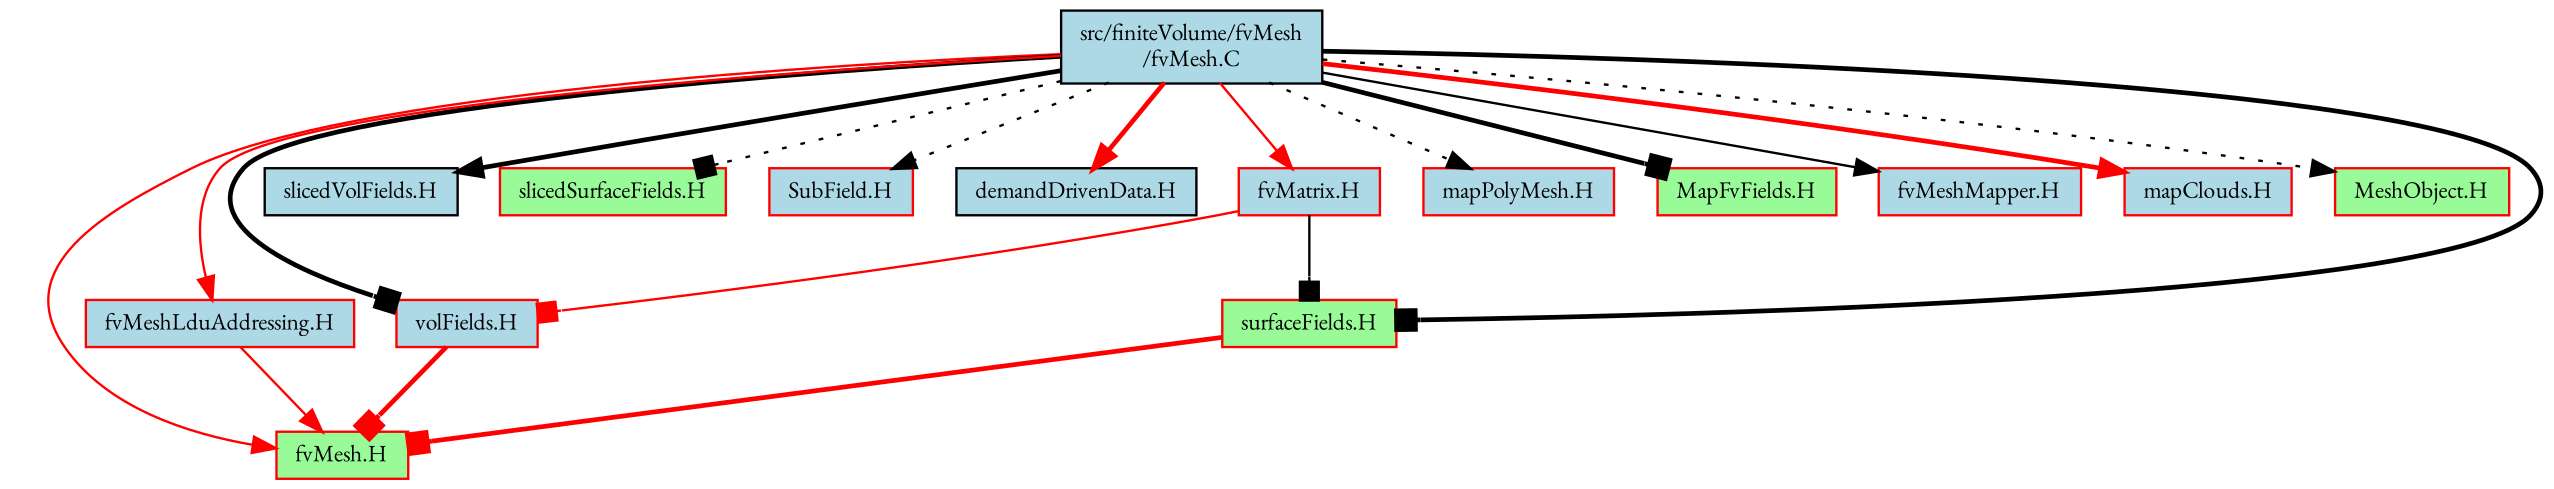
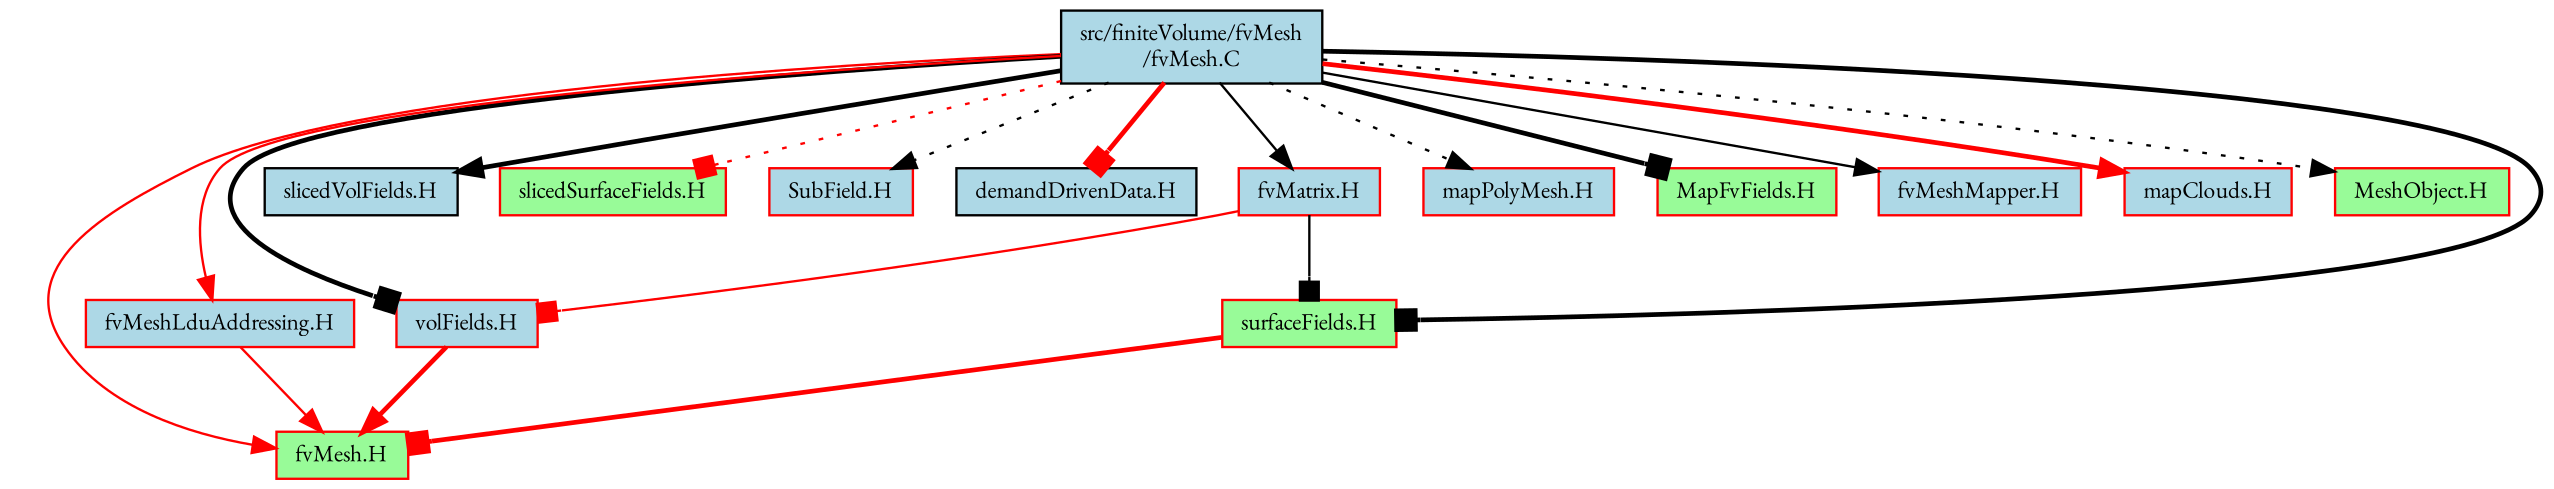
edge "src/finiteVolume/fvMesh /fvMesh.C" -> "demandDrivenData.H": arrowhead normal -> box
edge "src/finiteVolume/fvMesh /fvMesh.C" -> "fvMatrix.H": color red -> black
edge "src/finiteVolume/fvMesh /fvMesh.C" -> "slicedSurfaceFields.H": color black -> red
edge "volFields.H" -> "fvMesh.H": arrowhead box -> normal
